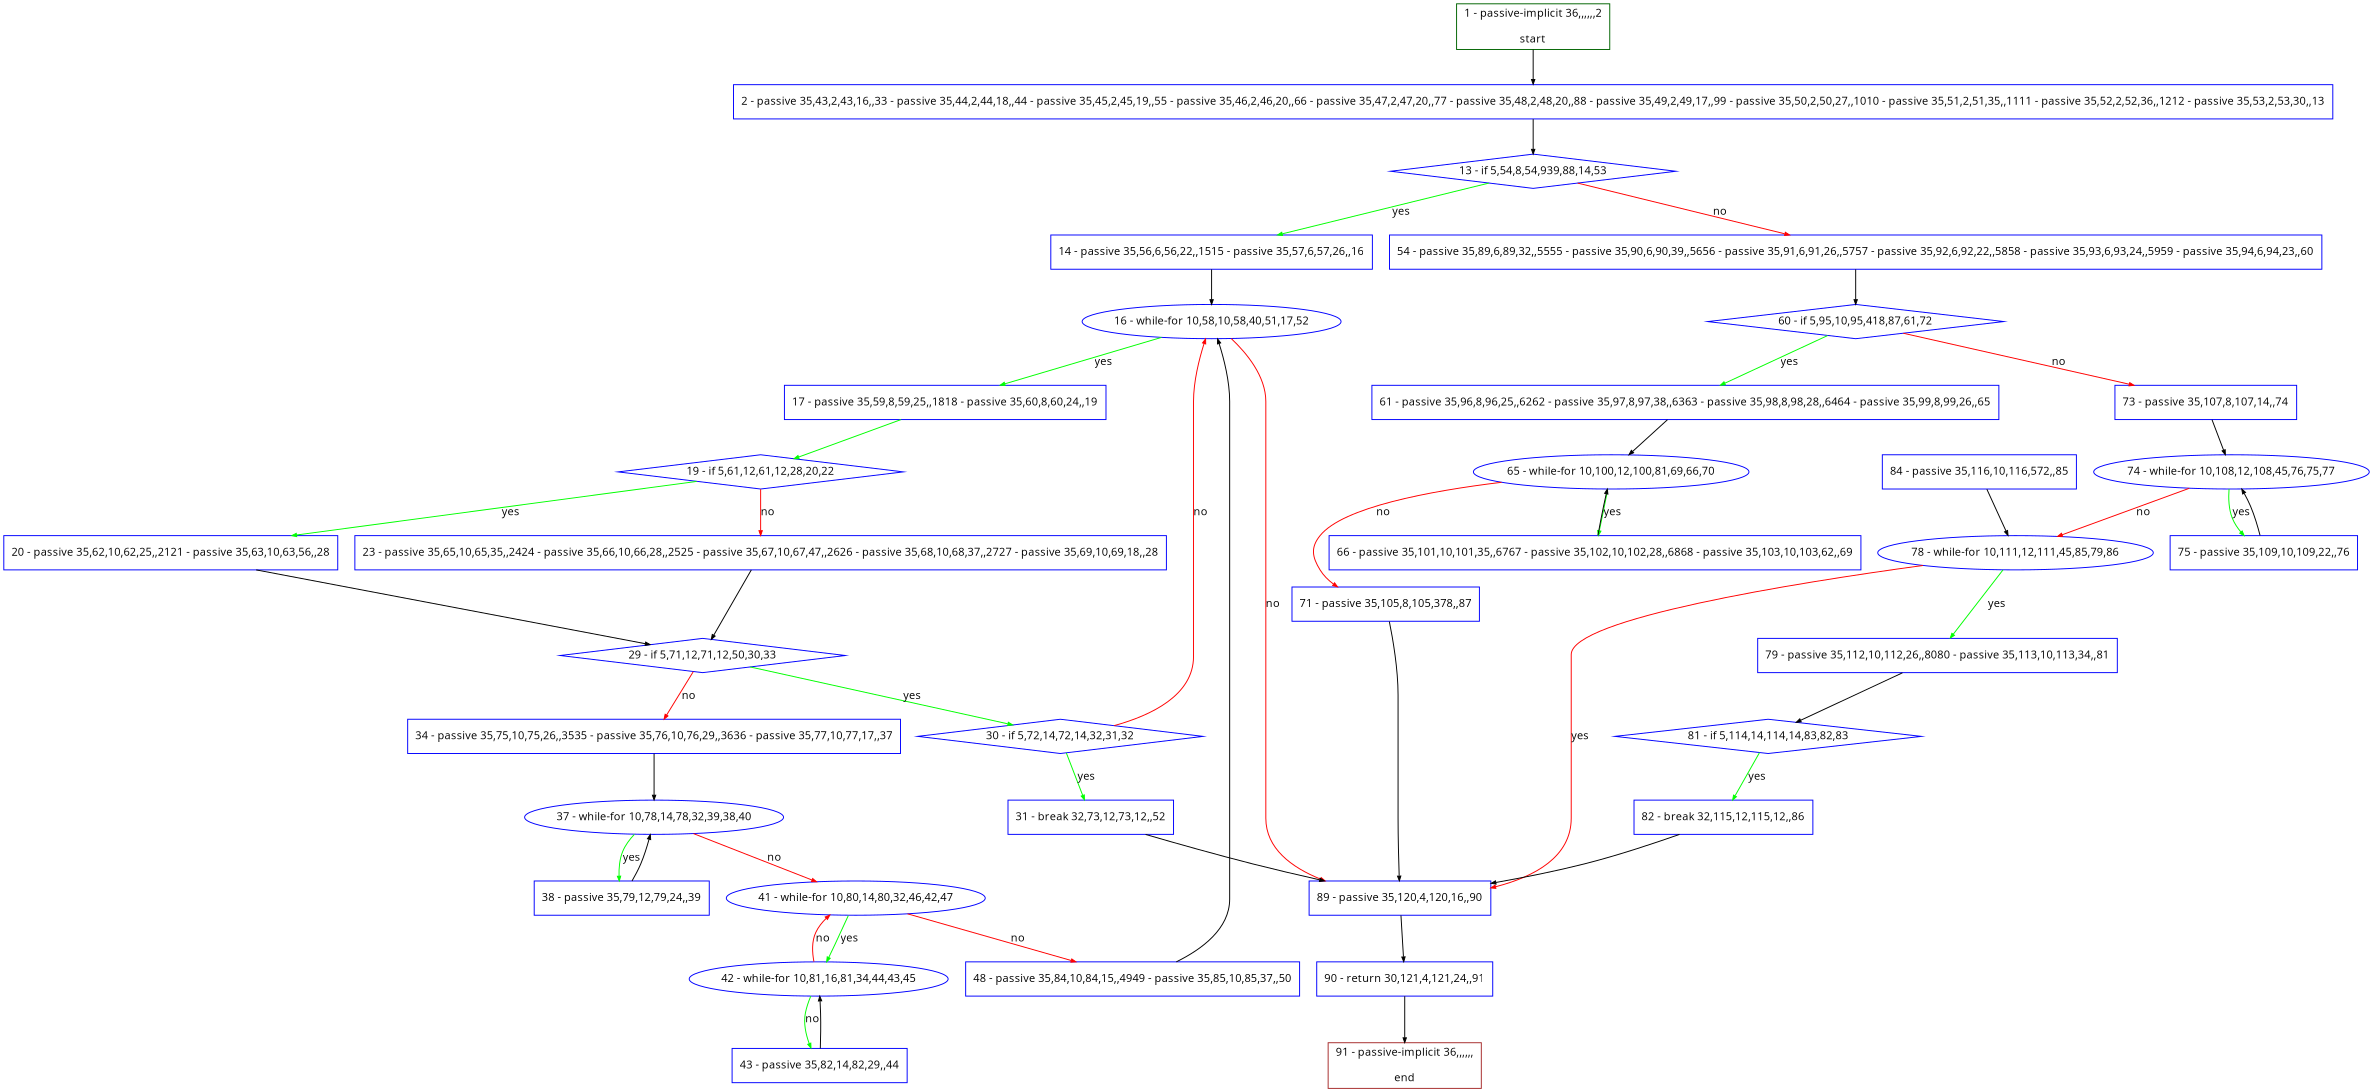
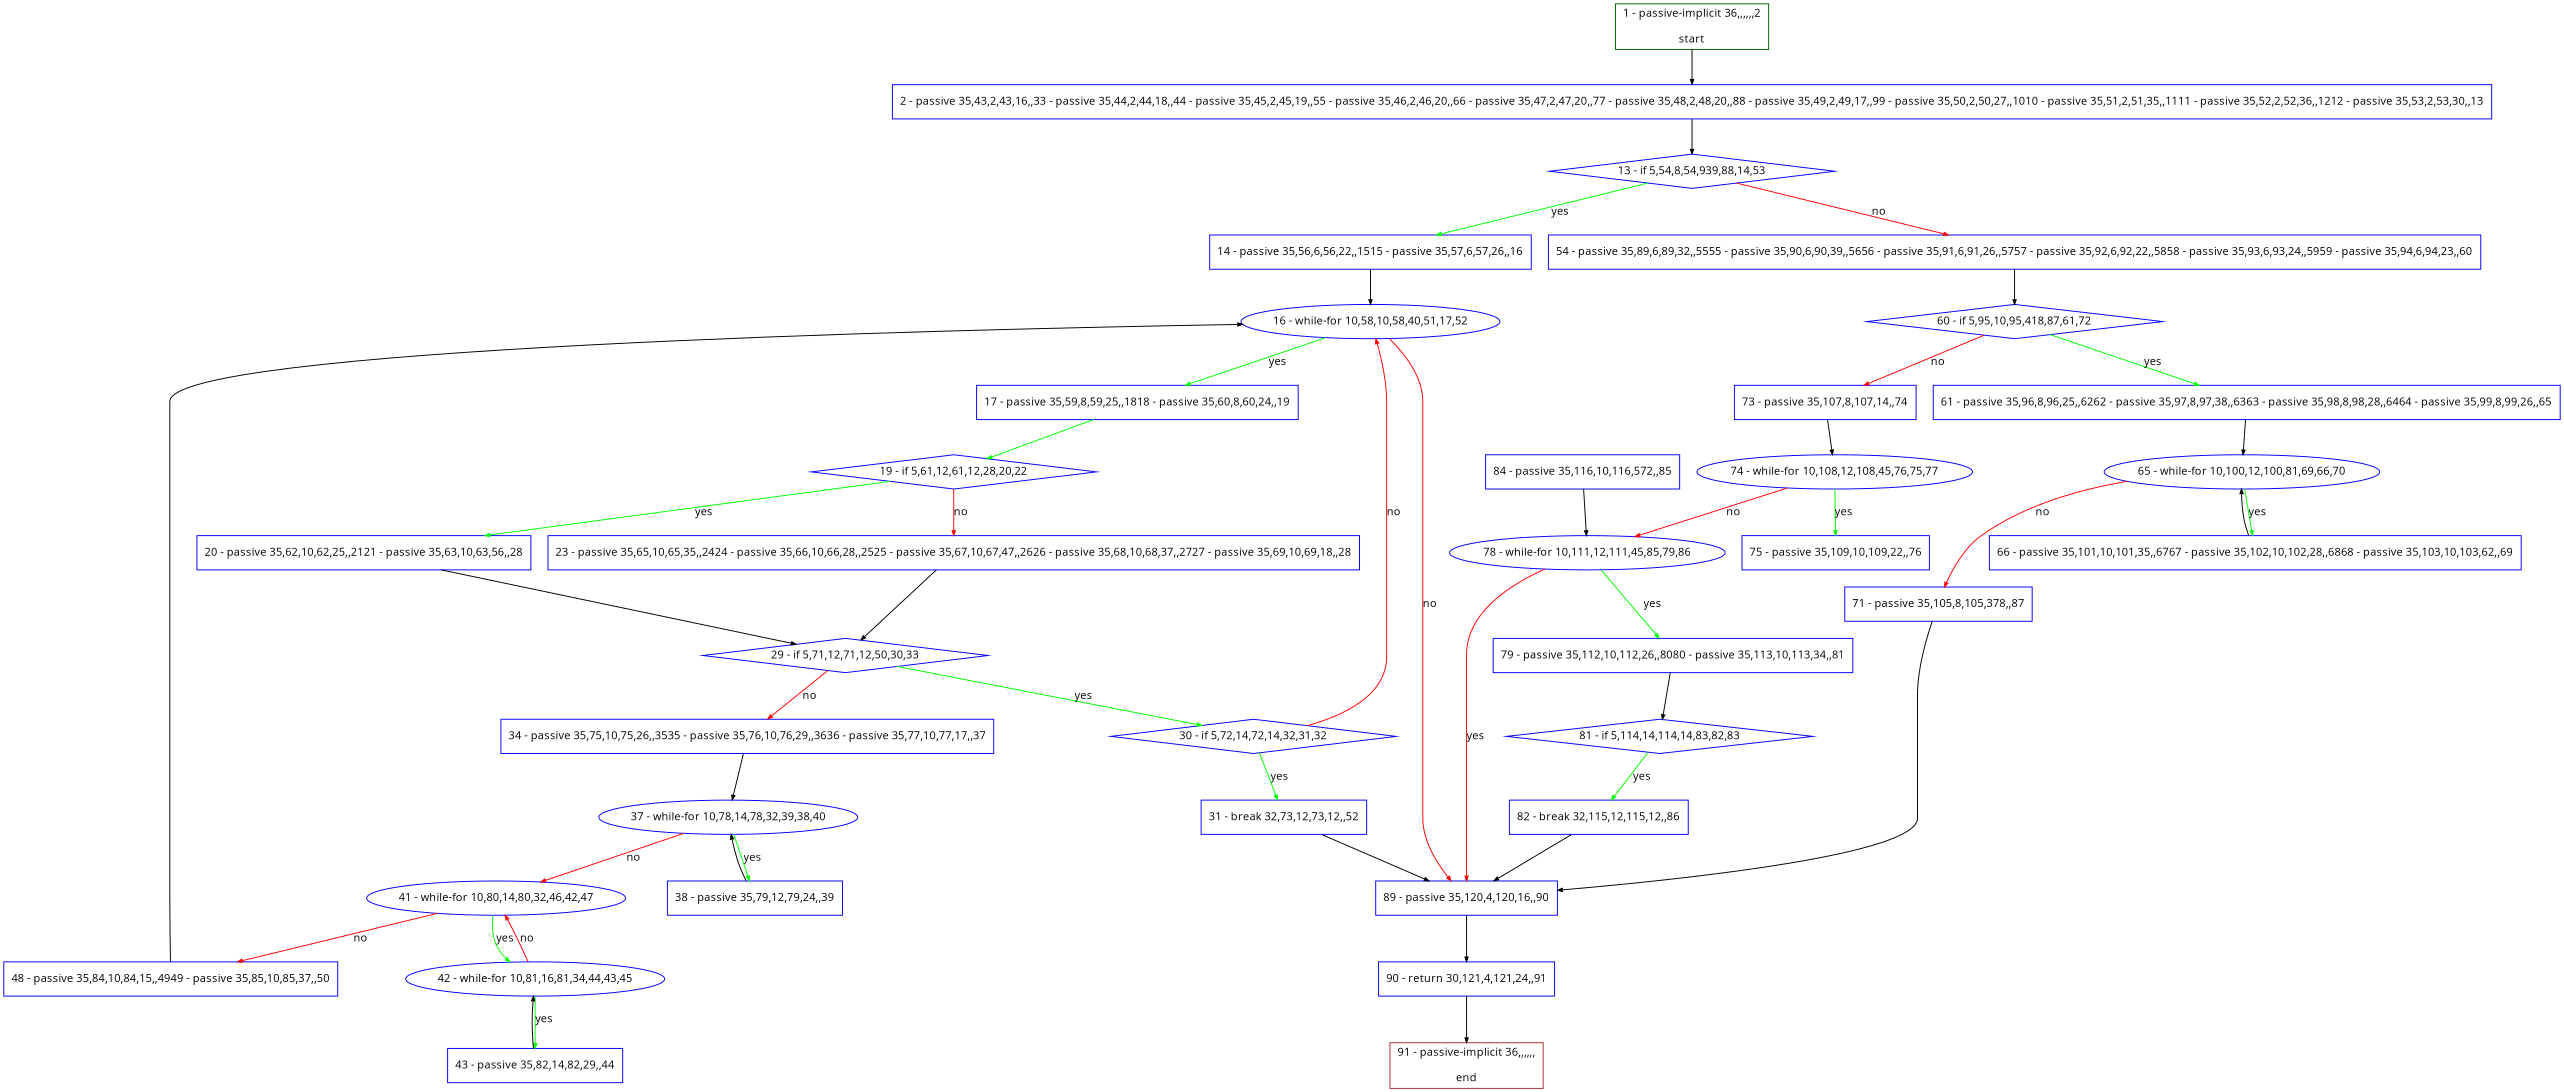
edge "75 - passive 35,109,10,109,22,,76" -> "74 - while-for 10,108,12,108,45,76,75,77": removed
edge "42 - while-for 10,81,16,81,34,44,43,45" -> "43 - passive 35,82,14,82,29,,44": label "no" -> "yes"
